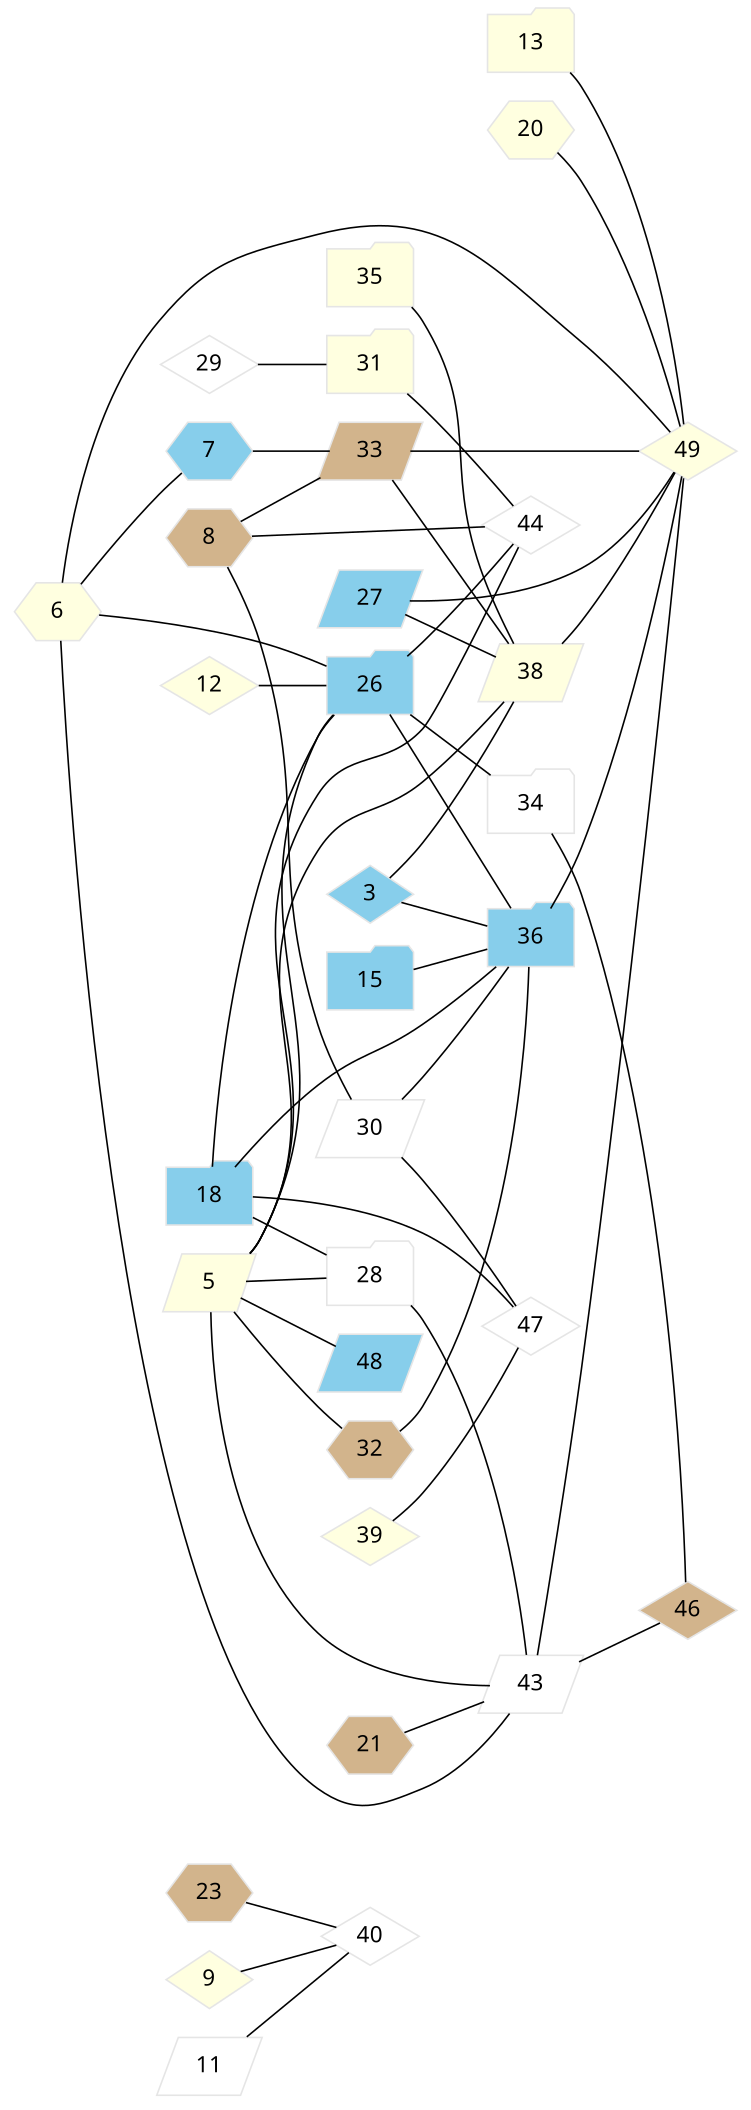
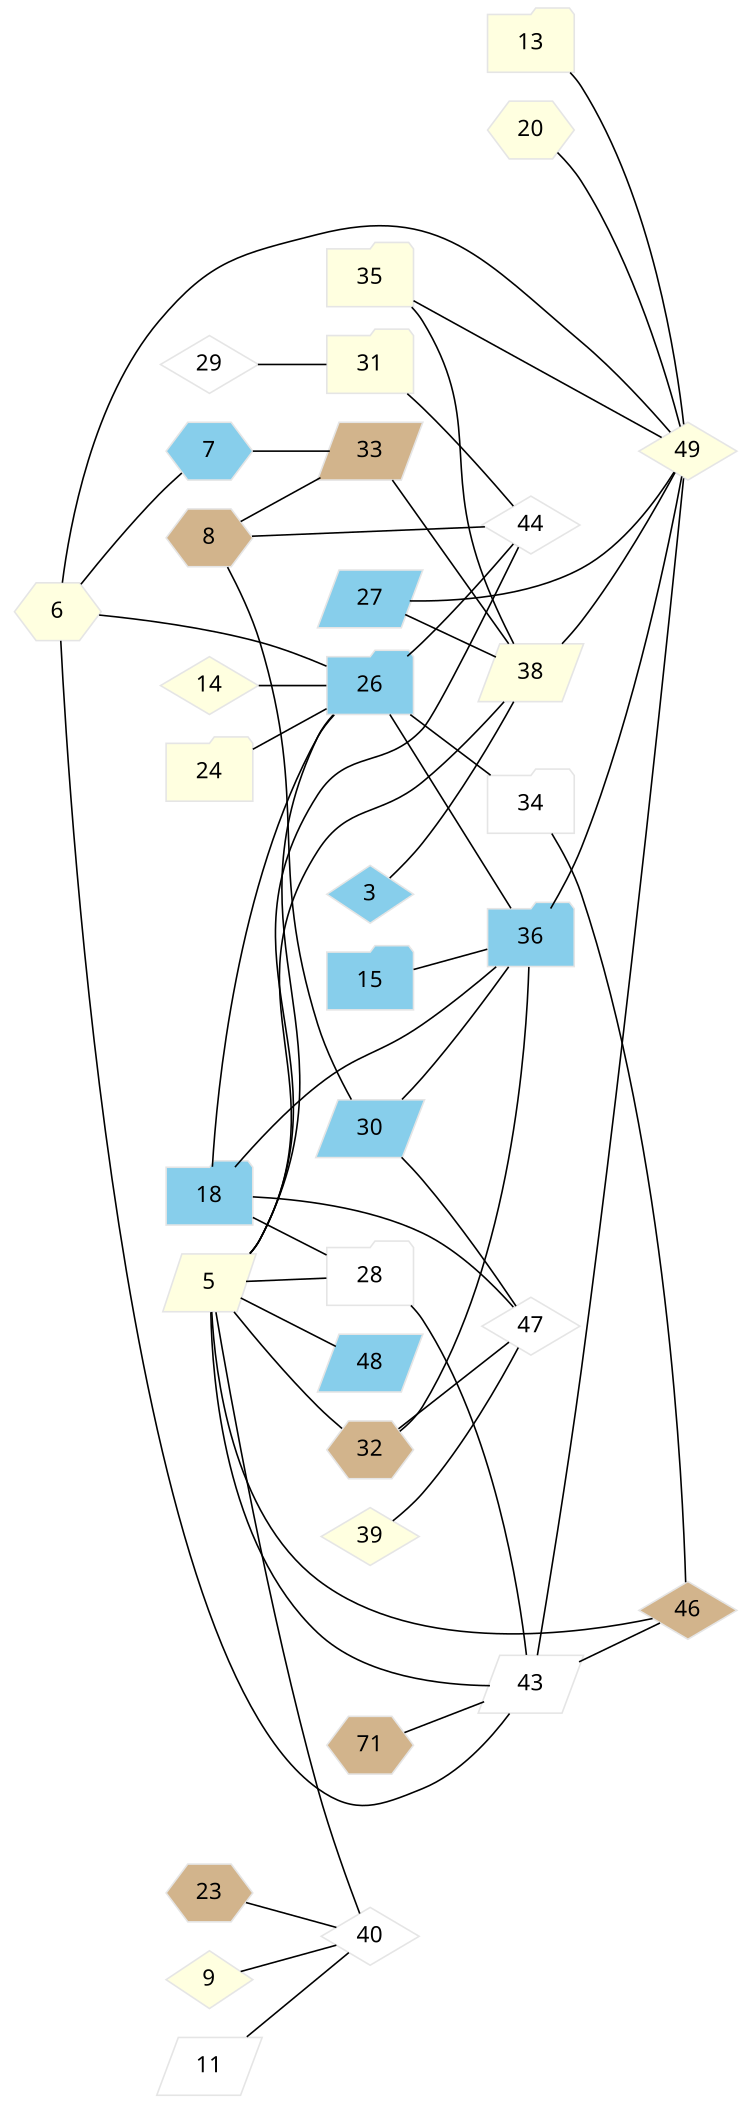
edge "33" -- "49": now "35" -- "49"
node "12": label "12" -> "14"
node "24": added
edge "3" -- "36": removed
node "30": fillcolor white -> skyblue
edge "47" -- "32": added
edge "5" -- "46": added
edge "5" -- "40": added
node "21": label "21" -> "71"
